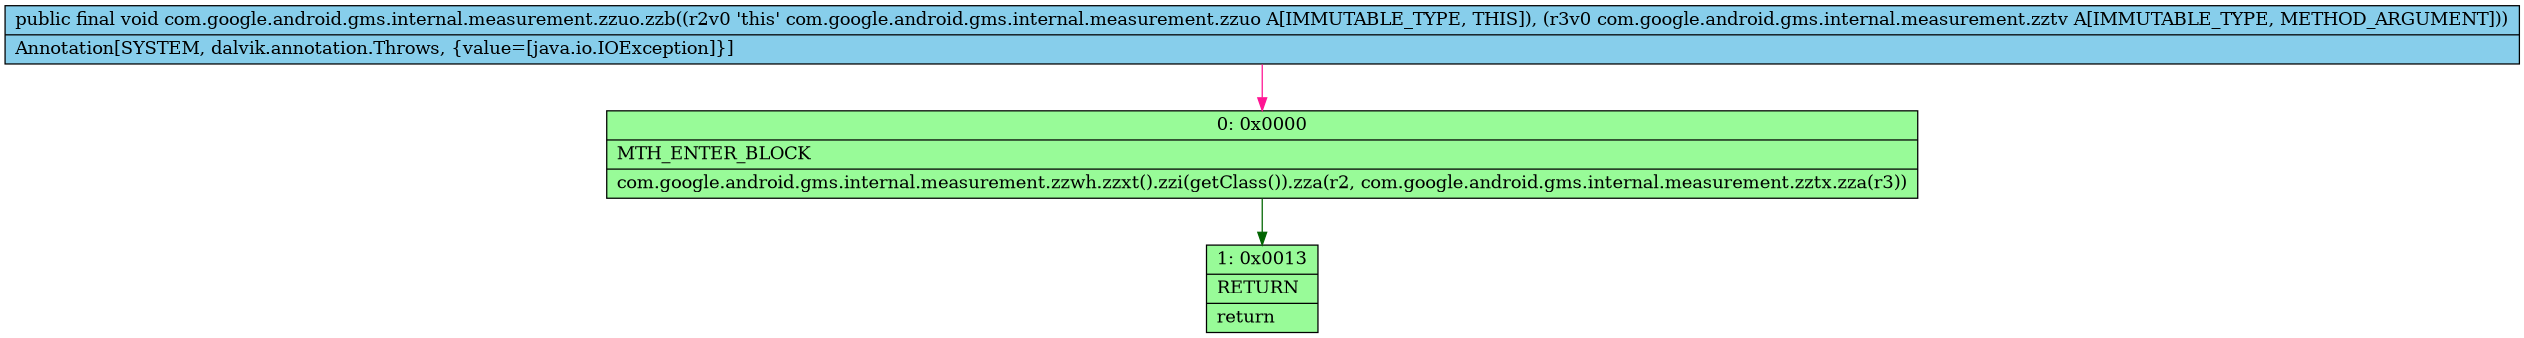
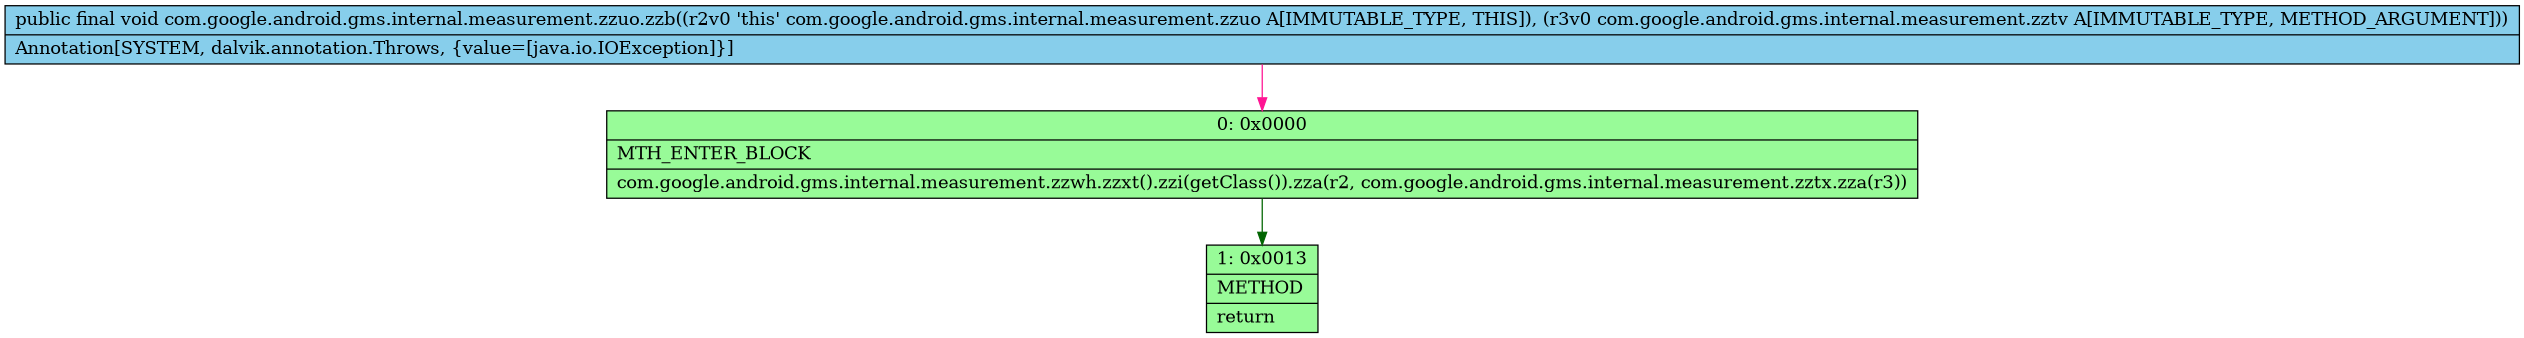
node "1: 0x0013": text "RETURN" -> "METHOD"
